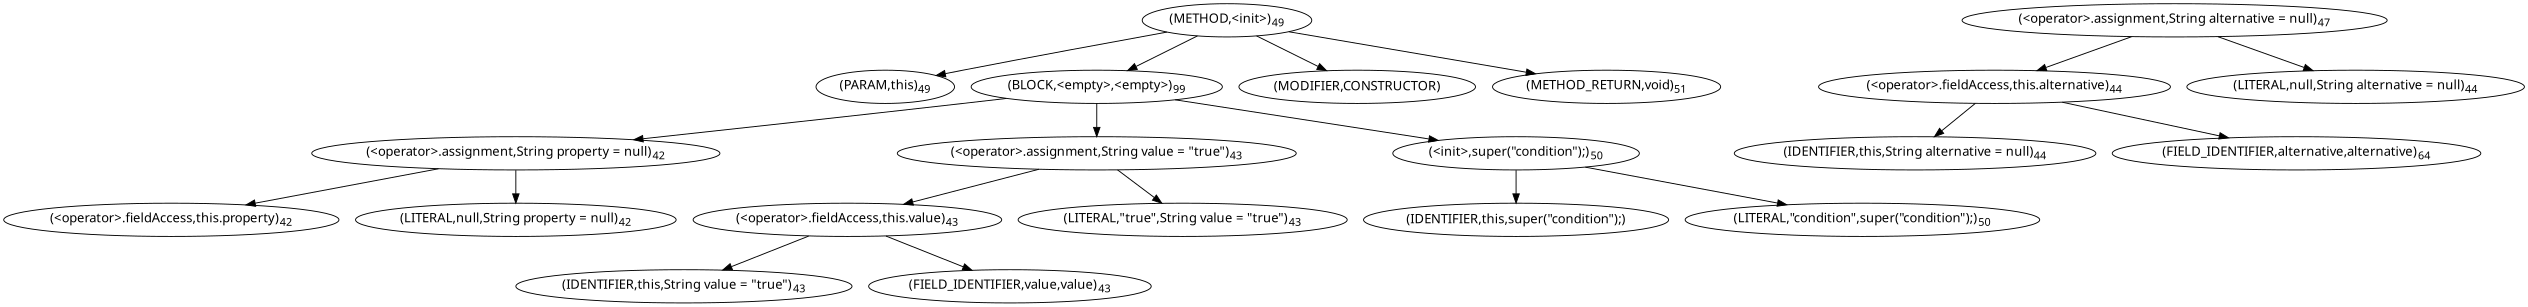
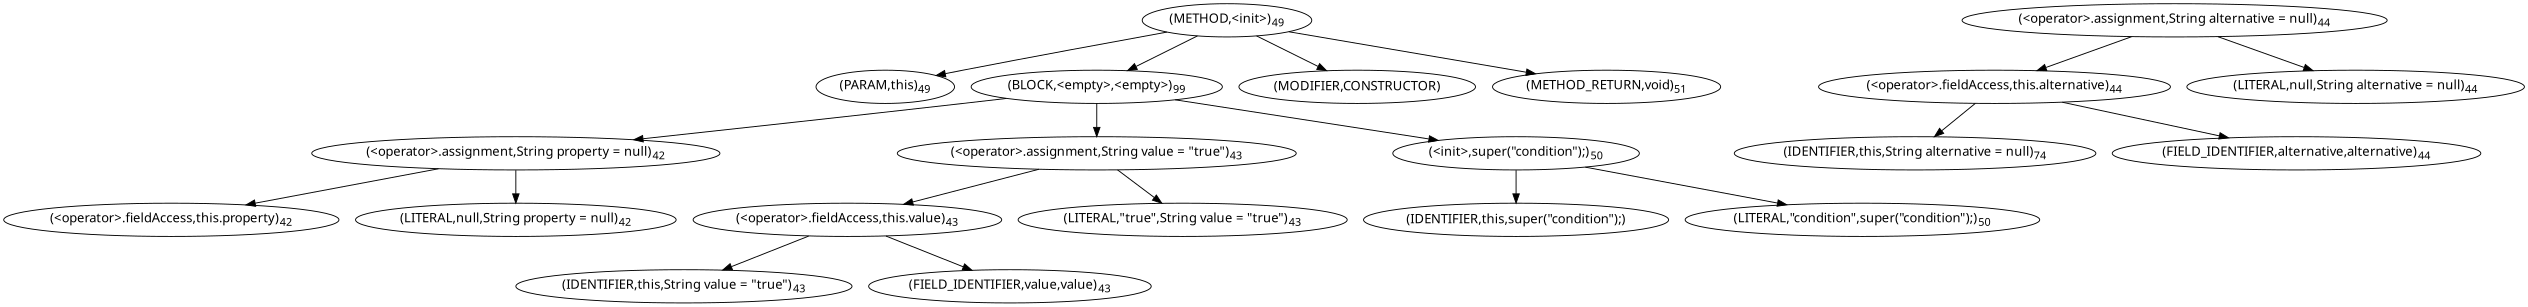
node "(<operator>.assignment,String alternative = null)": text "47" -> "44"
node "(IDENTIFIER,this,String alternative = null)": text "44" -> "74"
node "(FIELD_IDENTIFIER,alternative,alternative)": text "64" -> "44"
